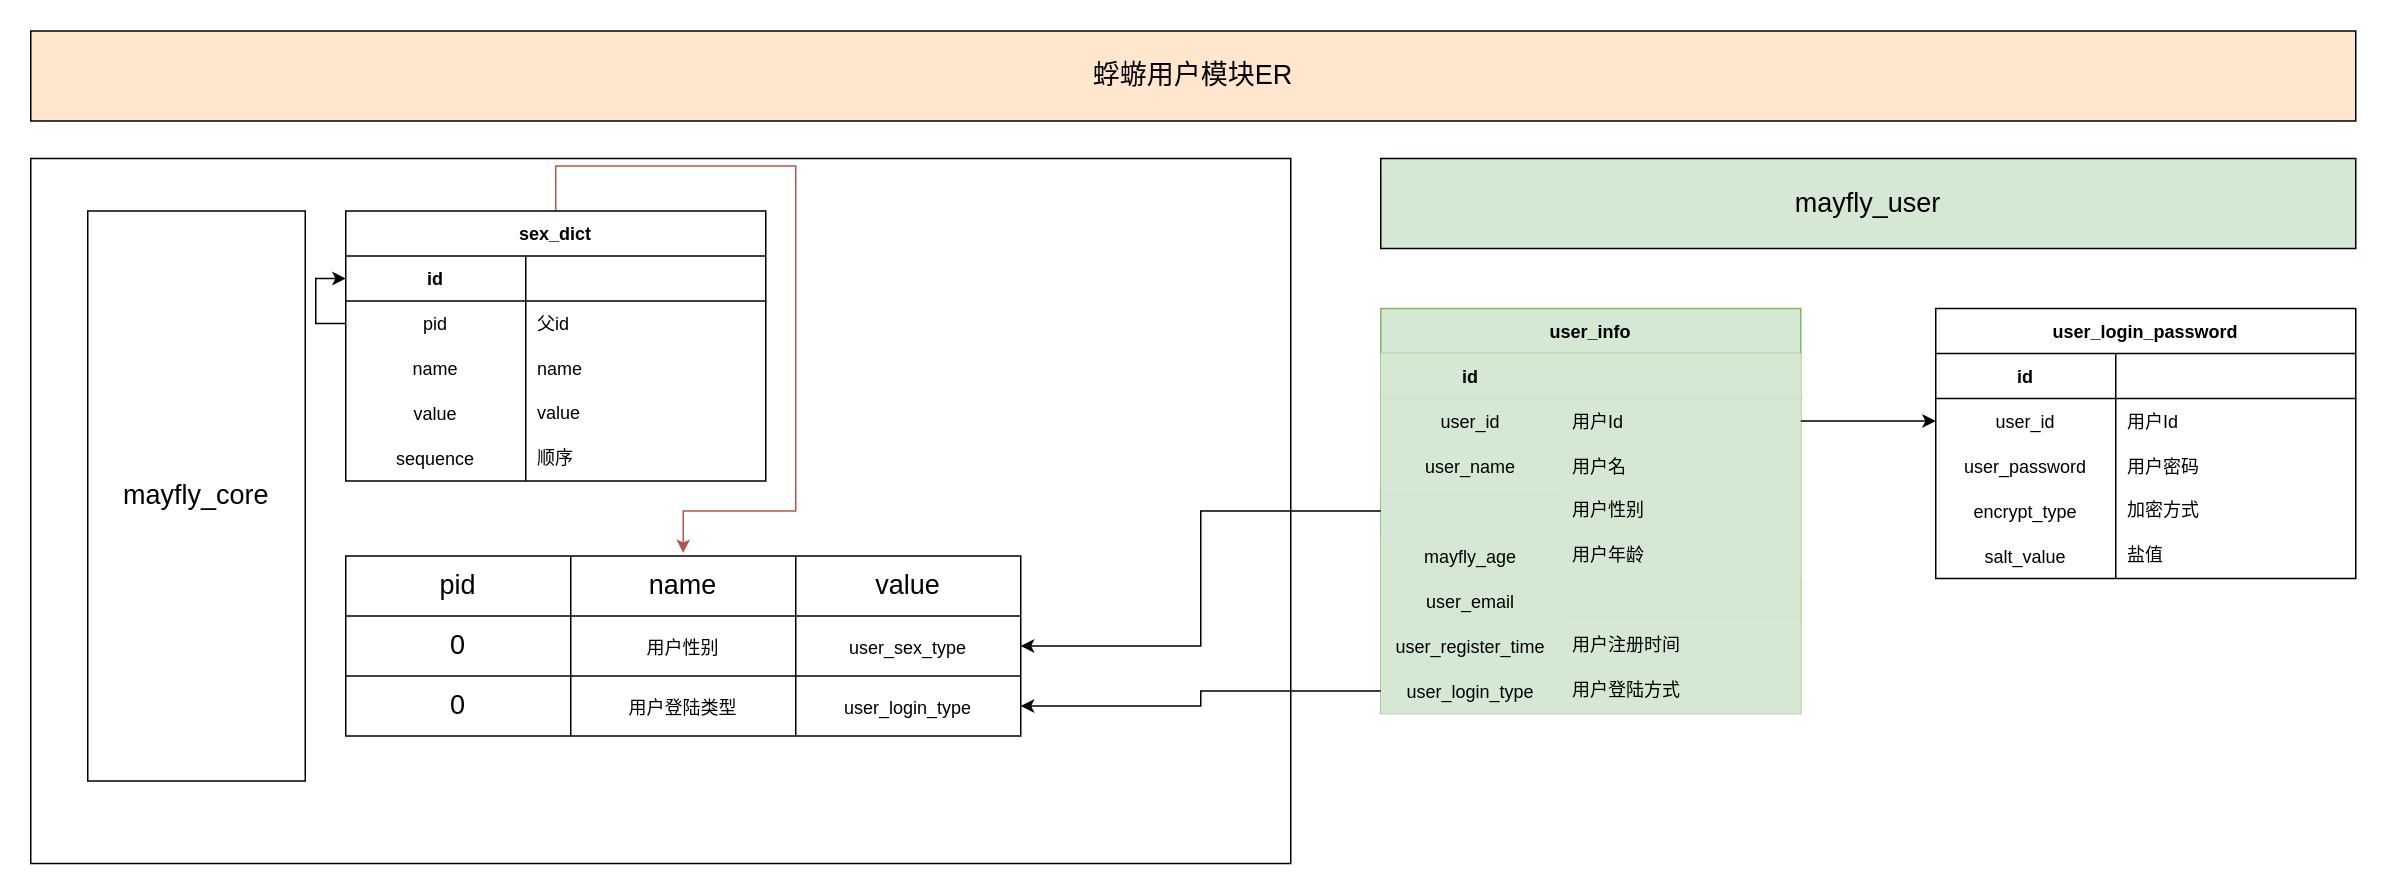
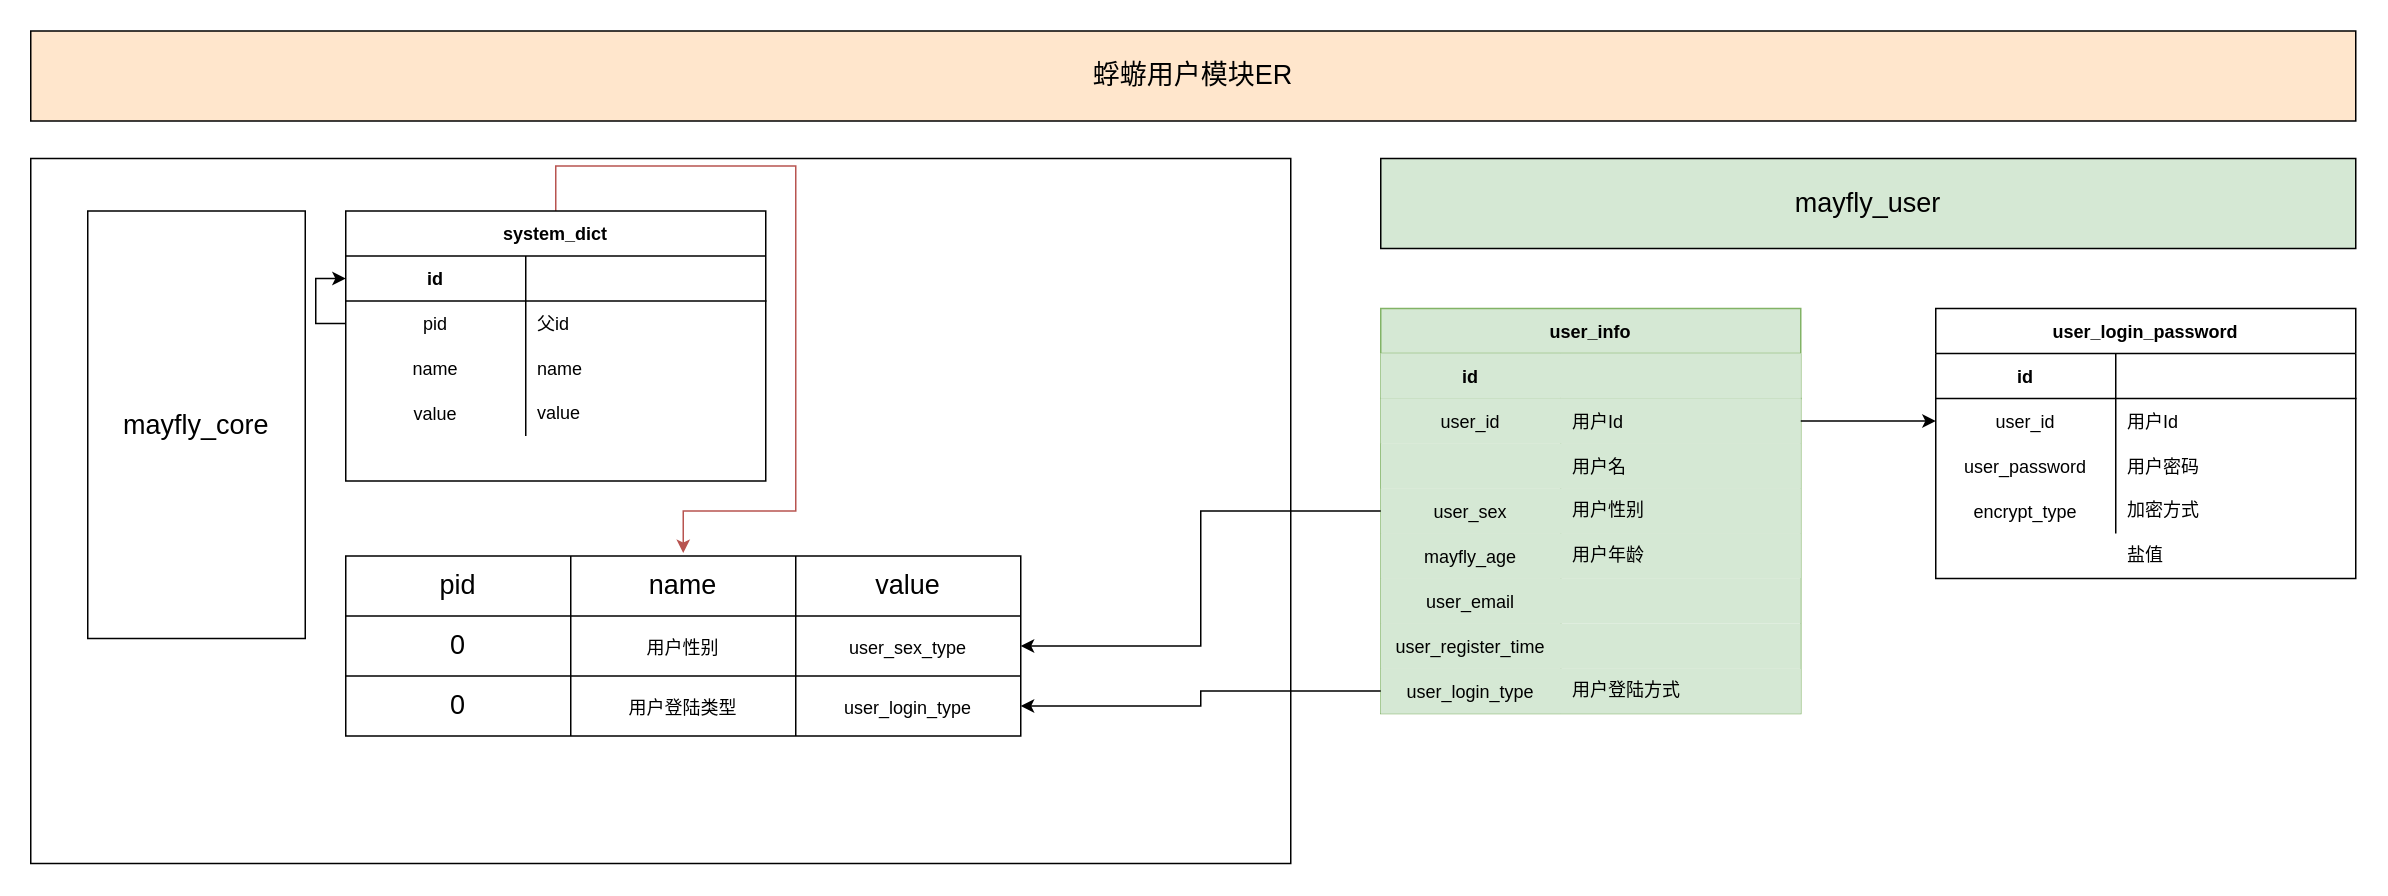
node "sex_dict": label "sex_dict" -> "system_dict"
node "sequence": removed
node "顺序": removed
node "user_name": removed
node "mayfly_core": size 218x570 -> 218x428
node "user_sex": added
node "salt_value": removed
node "用户注册时间": removed
